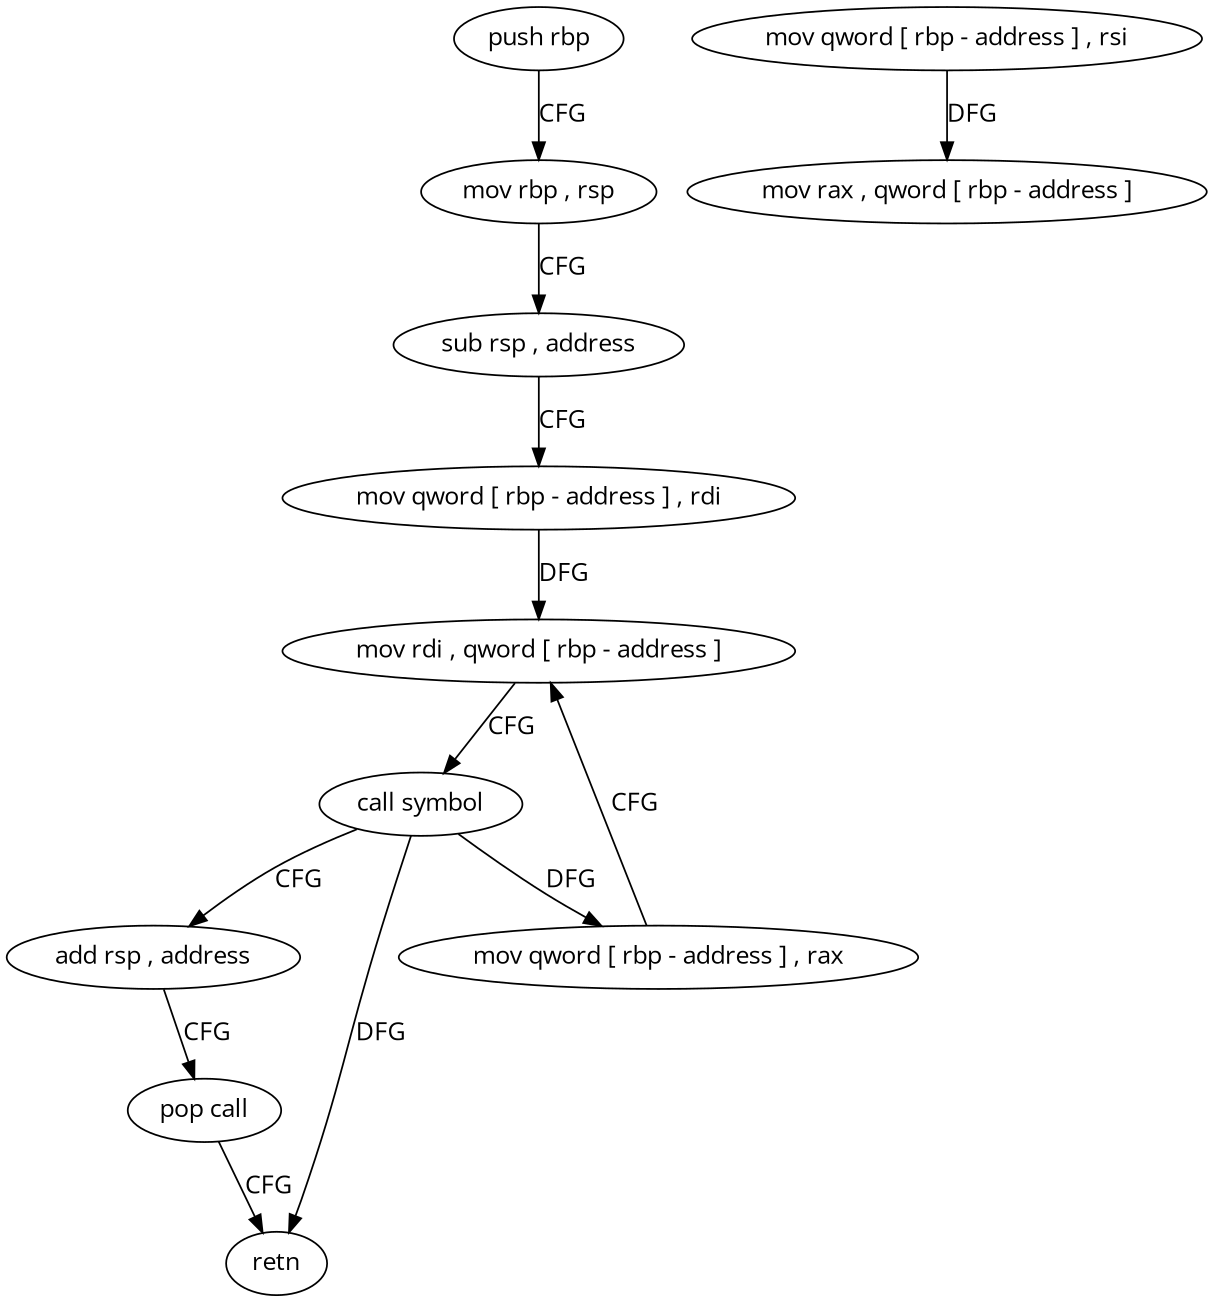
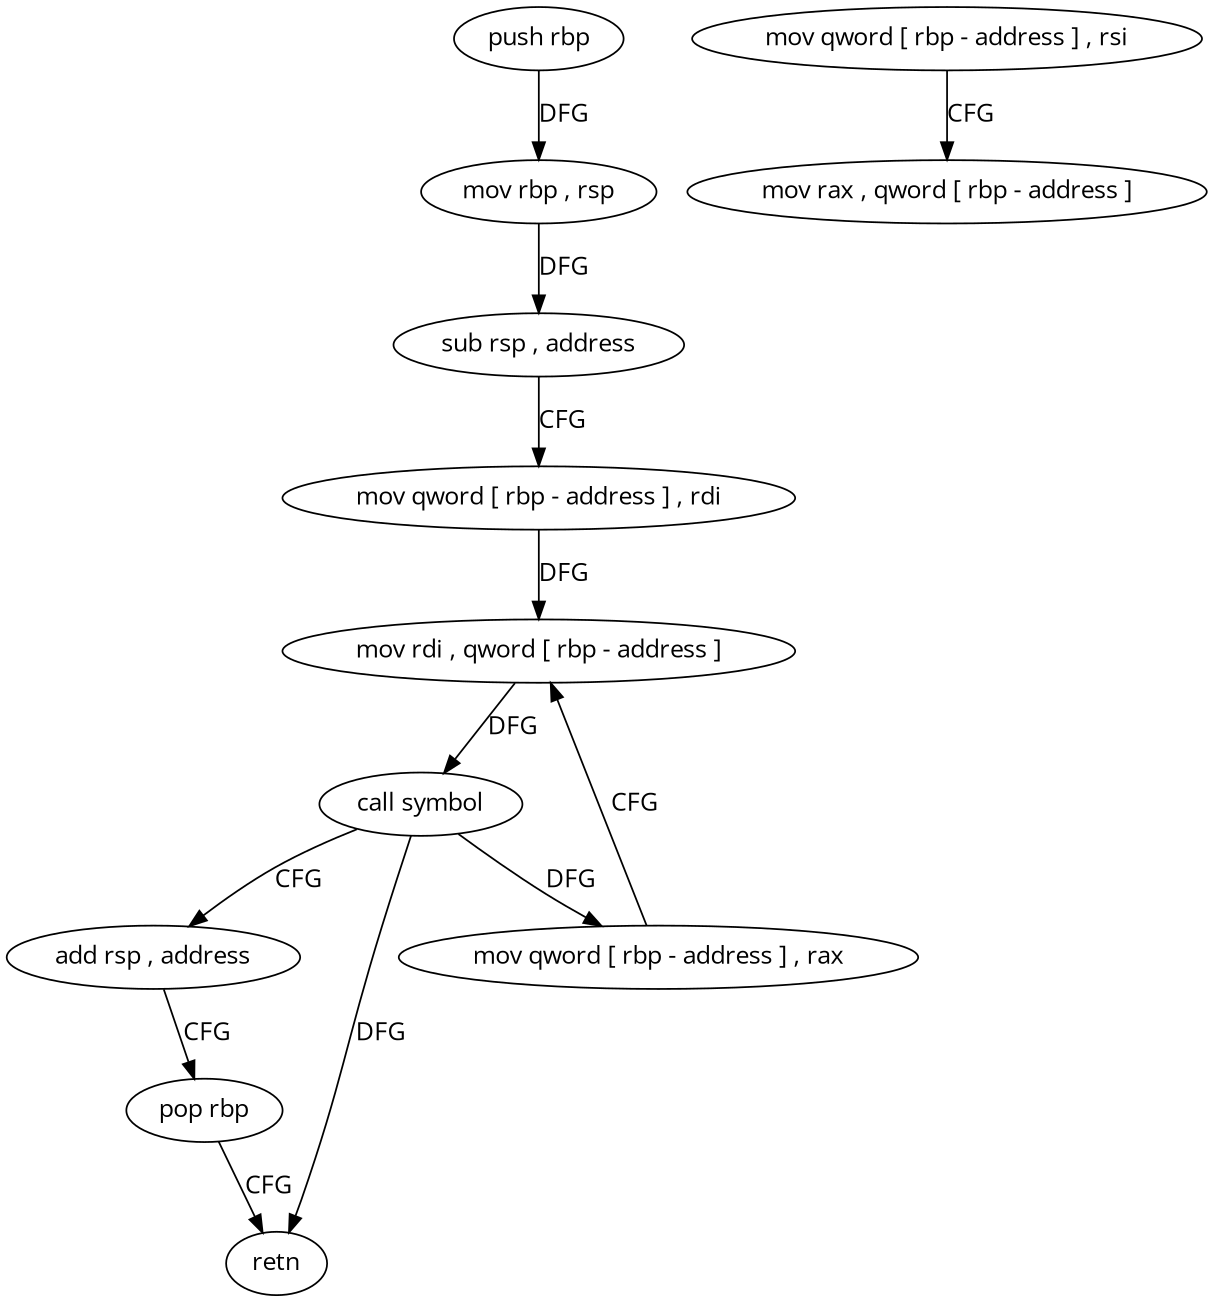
edge "push rbp" -> "mov rbp , rsp": label "CFG" -> "DFG"
edge "mov qword [ rbp - address ] , rsi" -> "mov rax , qword [ rbp - address ]": label "DFG" -> "CFG"
edge "mov rbp , rsp" -> "sub rsp , address": label "CFG" -> "DFG"
edge "mov rdi , qword [ rbp - address ]" -> "call symbol": label "CFG" -> "DFG"
node "pop call": label "pop call" -> "pop rbp"
